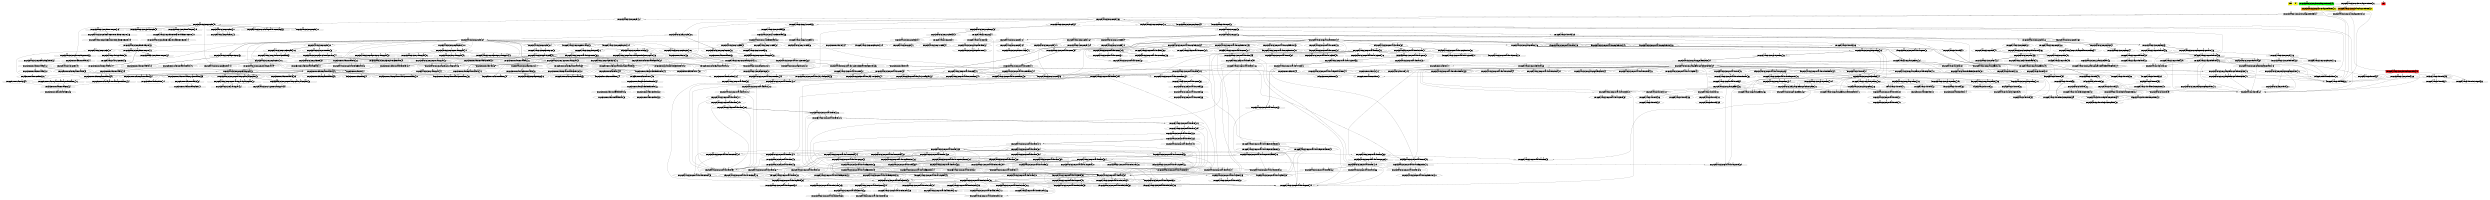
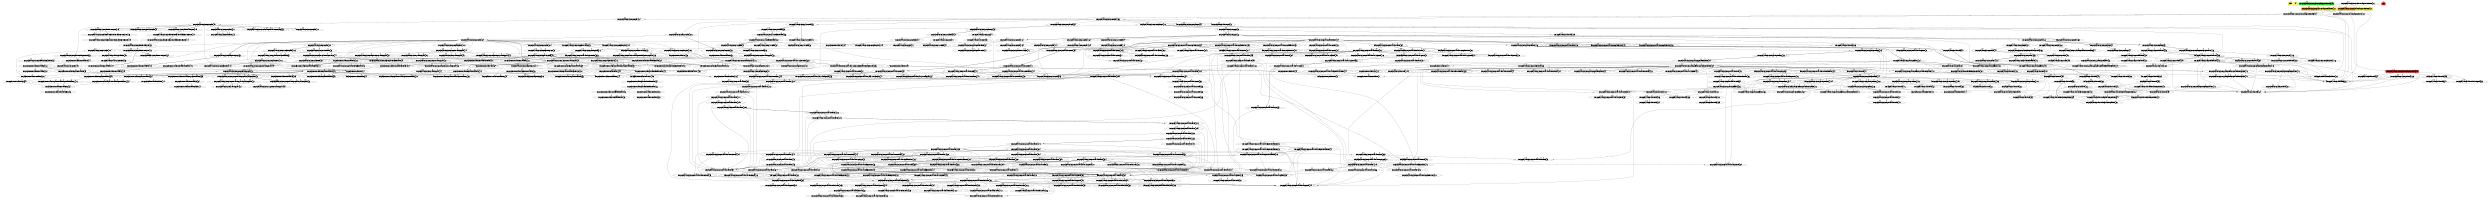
node "com.ast.javascript.rhino.Node#476": label "com.ast.javascript.rhino.Node#476" -> "com.google.javascript.rhino.Node#476"
